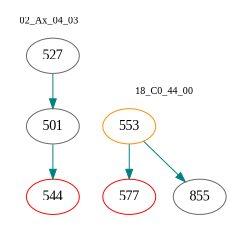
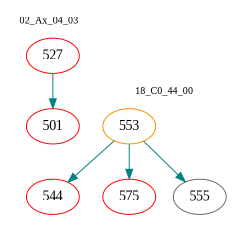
node "527": color gray40 -> red
node "501": color gray40 -> red
edge "501" -> "544": now "553" -> "544"
node "577": label "577" -> "575"
node "855": label "855" -> "555"
